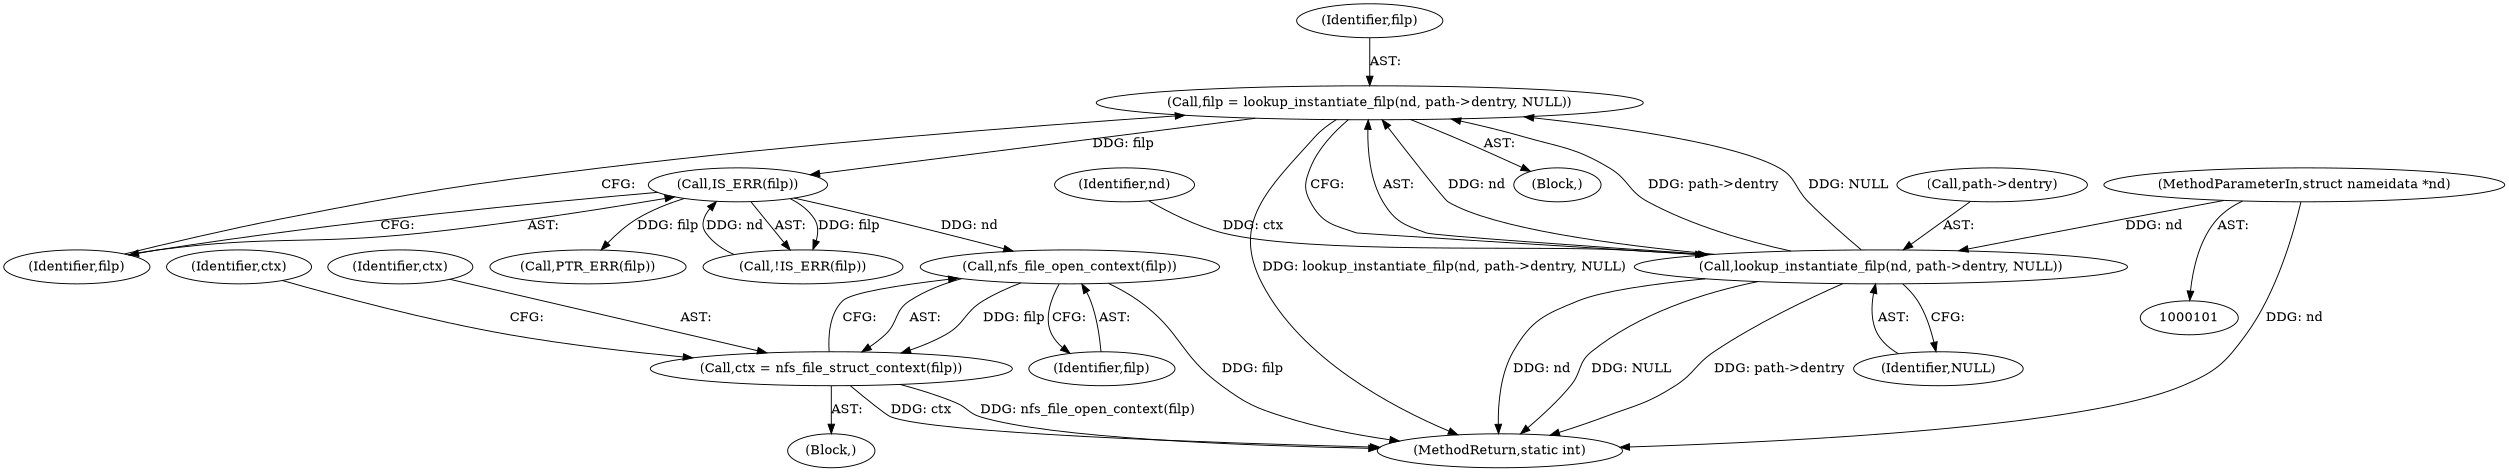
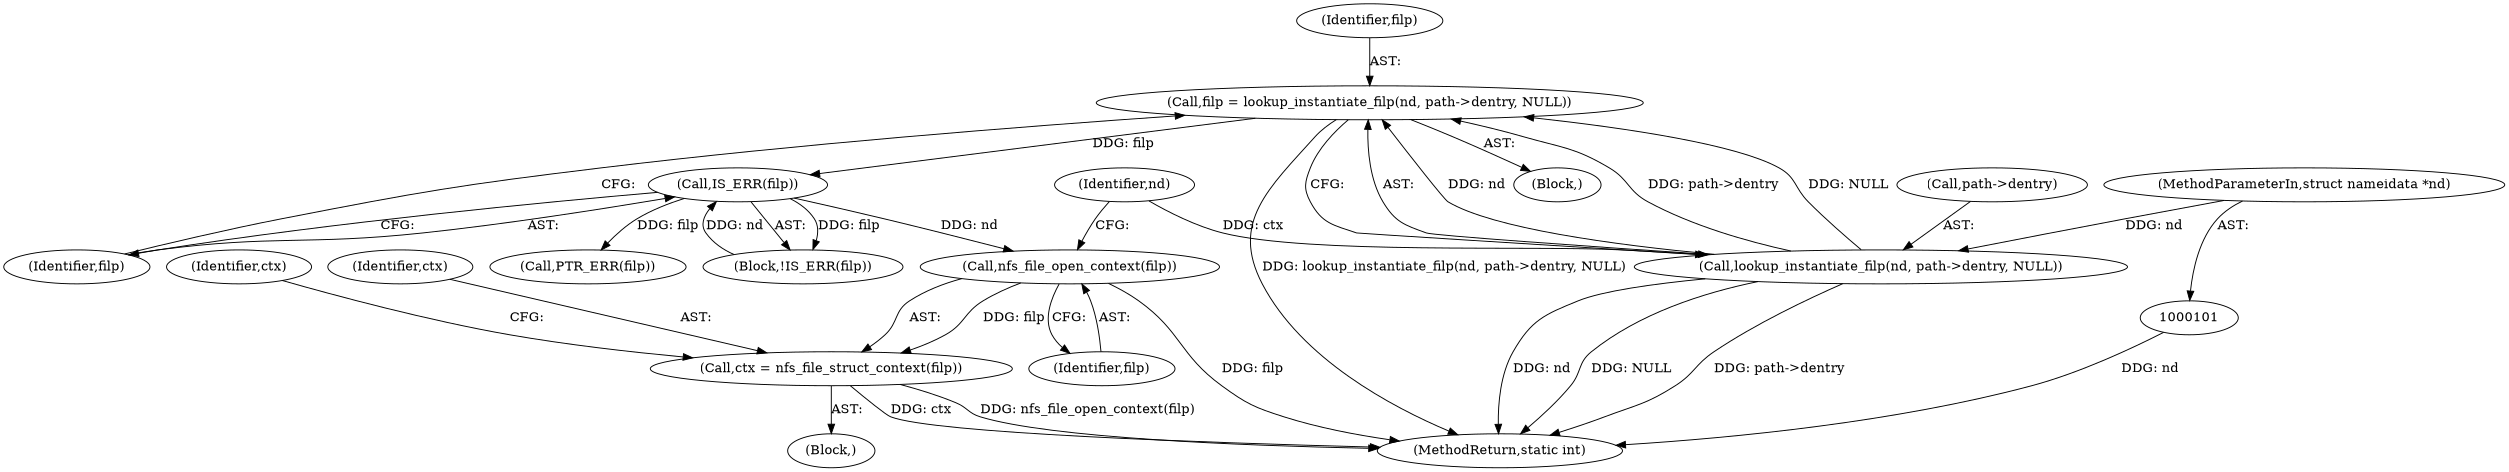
node "(Call,!IS_ERR(filp))": label "(Call,!IS_ERR(filp))" -> "(Block,!IS_ERR(filp))"
edge "(Call,ctx = nfs_file_struct_context(filp))" -> "(Call,nfs_file_open_context(filp))": now "(Identifier,nd)" -> "(Call,nfs_file_open_context(filp))"
node "(Identifier,NULL)": removed
edge "(MethodParameterIn,struct nameidata *nd)" -> "(MethodReturn,static int)": now "1000101" -> "(MethodReturn,static int)"
